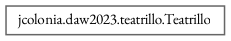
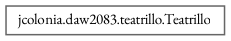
node "jcolonia.daw2023.teatrillo.Teatrillo": label "jcolonia.daw2023.teatrillo.Teatrillo" -> "jcolonia.daw2083.teatrillo.Teatrillo"
